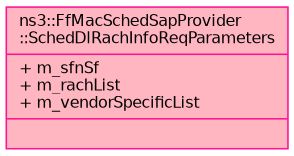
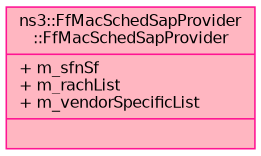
node "ns3::FfMacSchedSapProvider": text "::SchedDlRachInfoReqParameters" -> "::FfMacSchedSapProvider"
